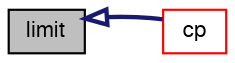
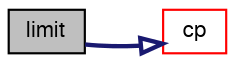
edge "cp" -> "limit": reversed
